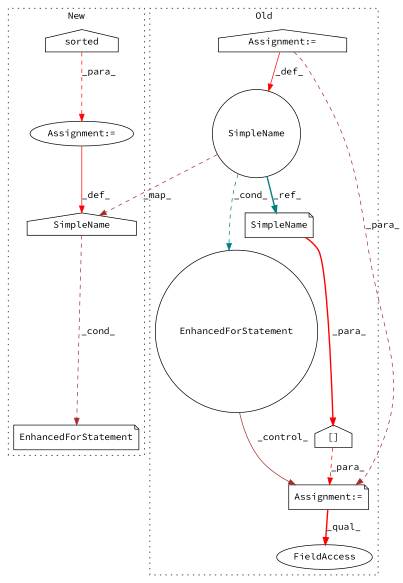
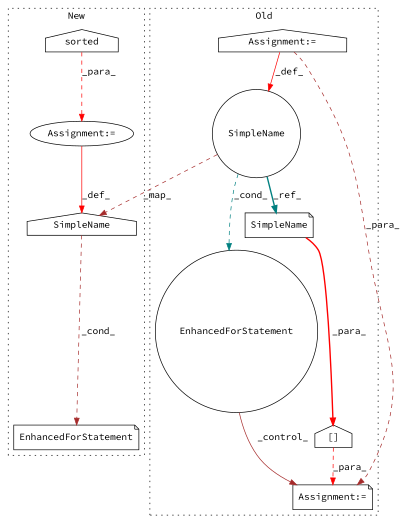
node "FieldAccess": removed
